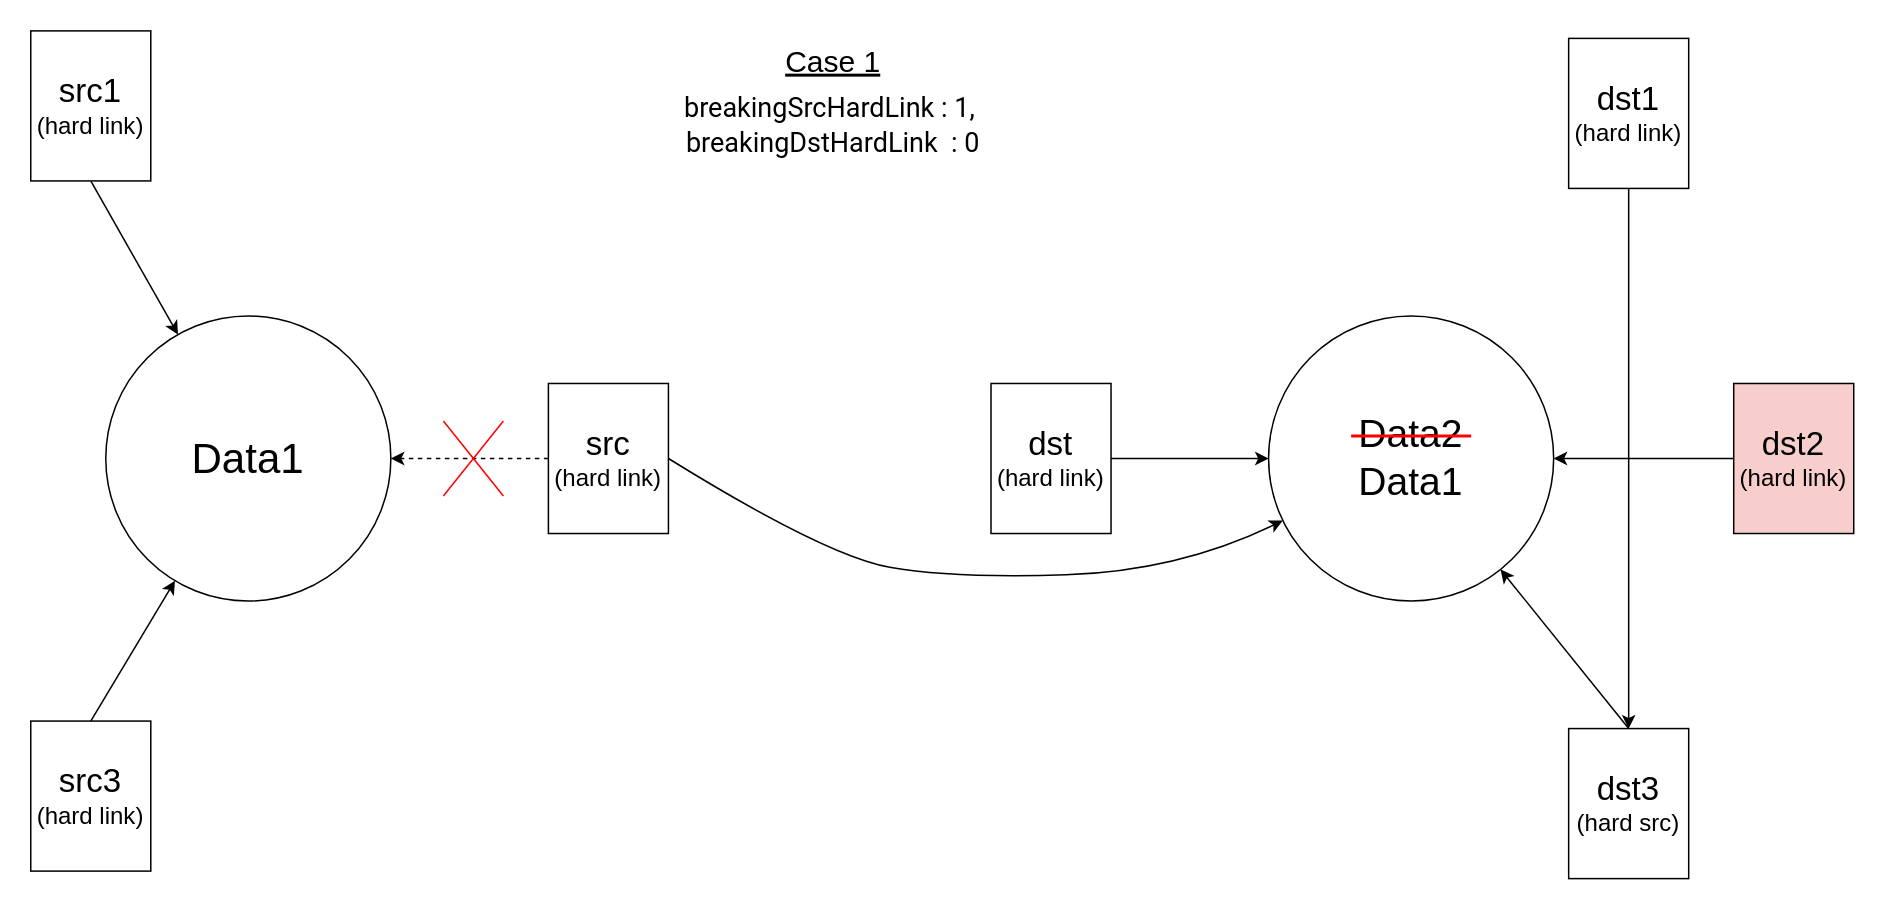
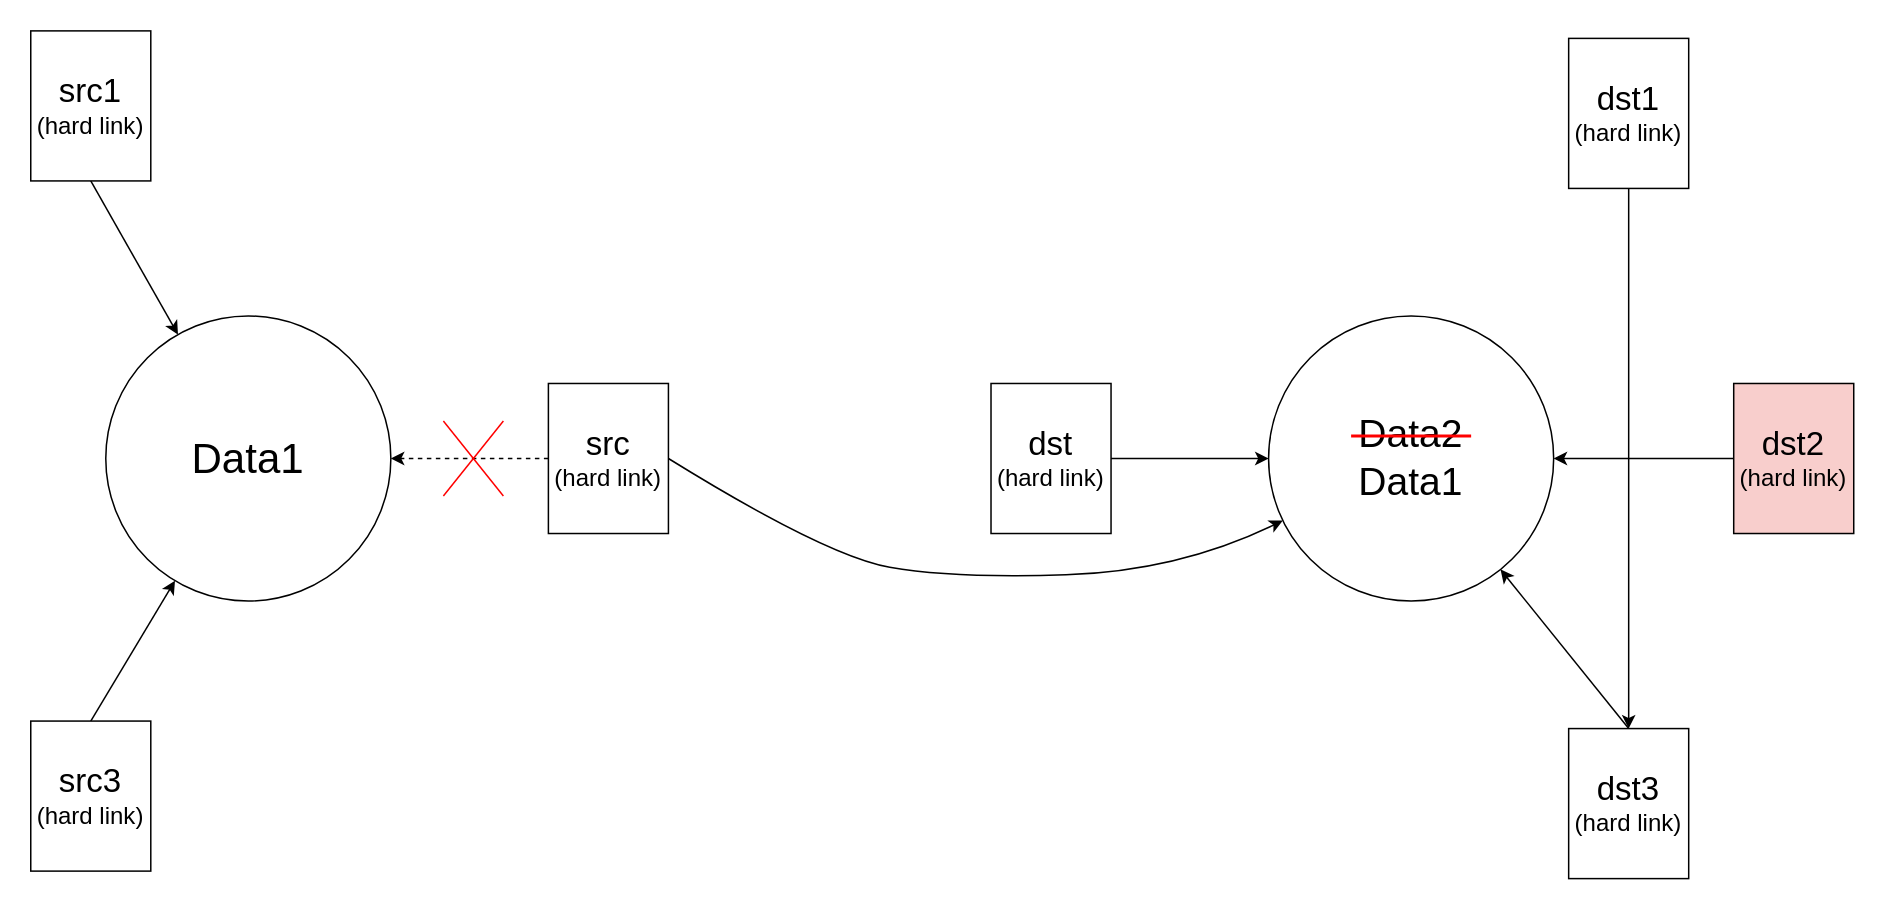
node "Case 1 breakingSrcHardLink : 1, breakingDstHardLink : 0": removed
node "dst3 (hard src)": label "dst3 (hard src)" -> "dst3 (hard link)"
